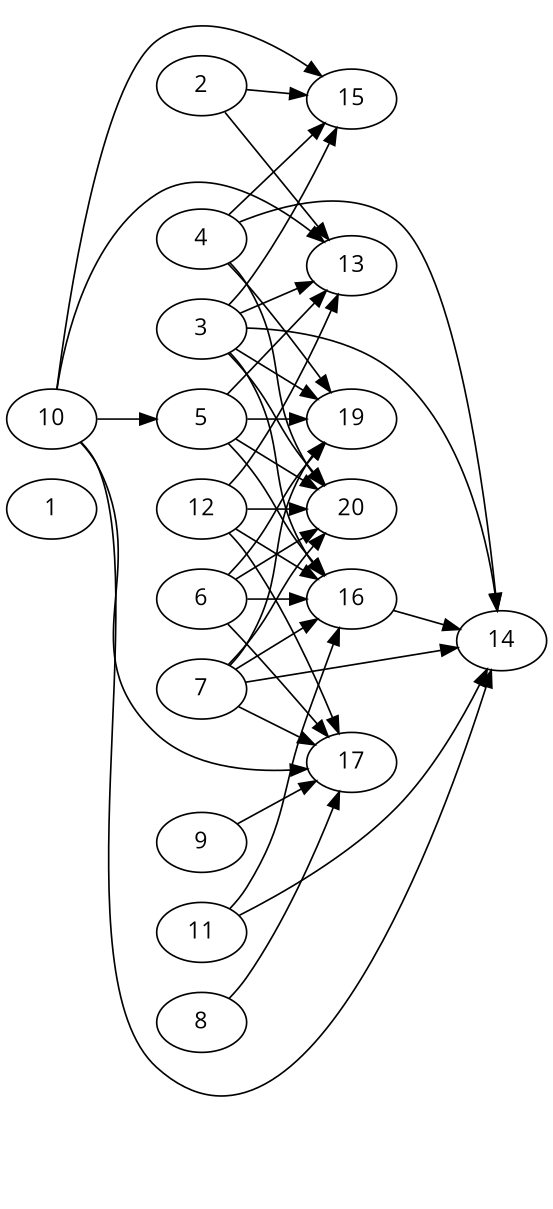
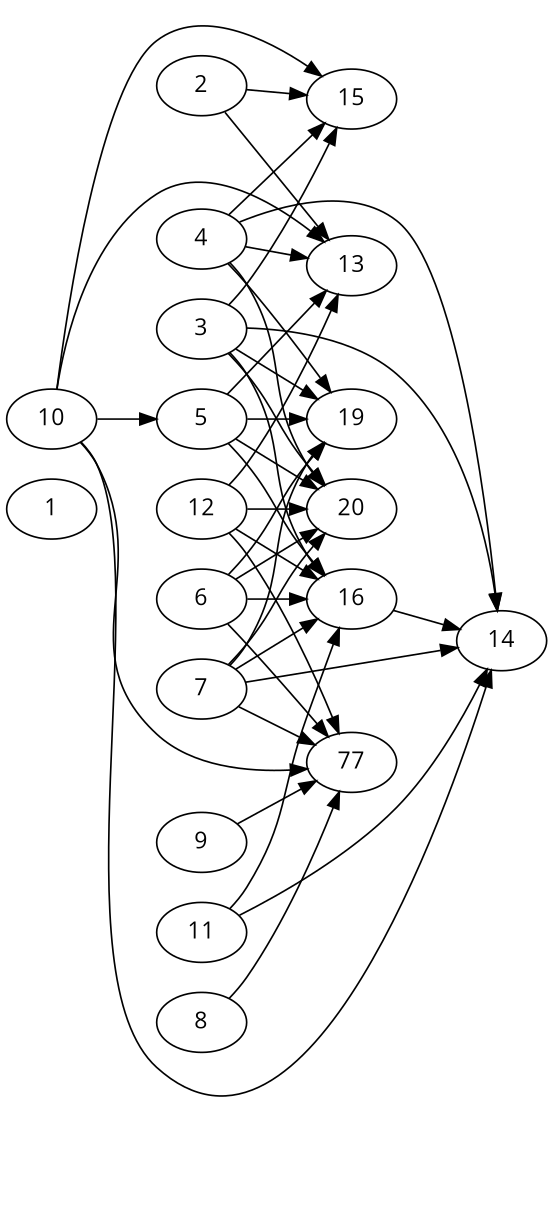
edge "3" -> "13": now "4" -> "13"
node "17": label "17" -> "77"
